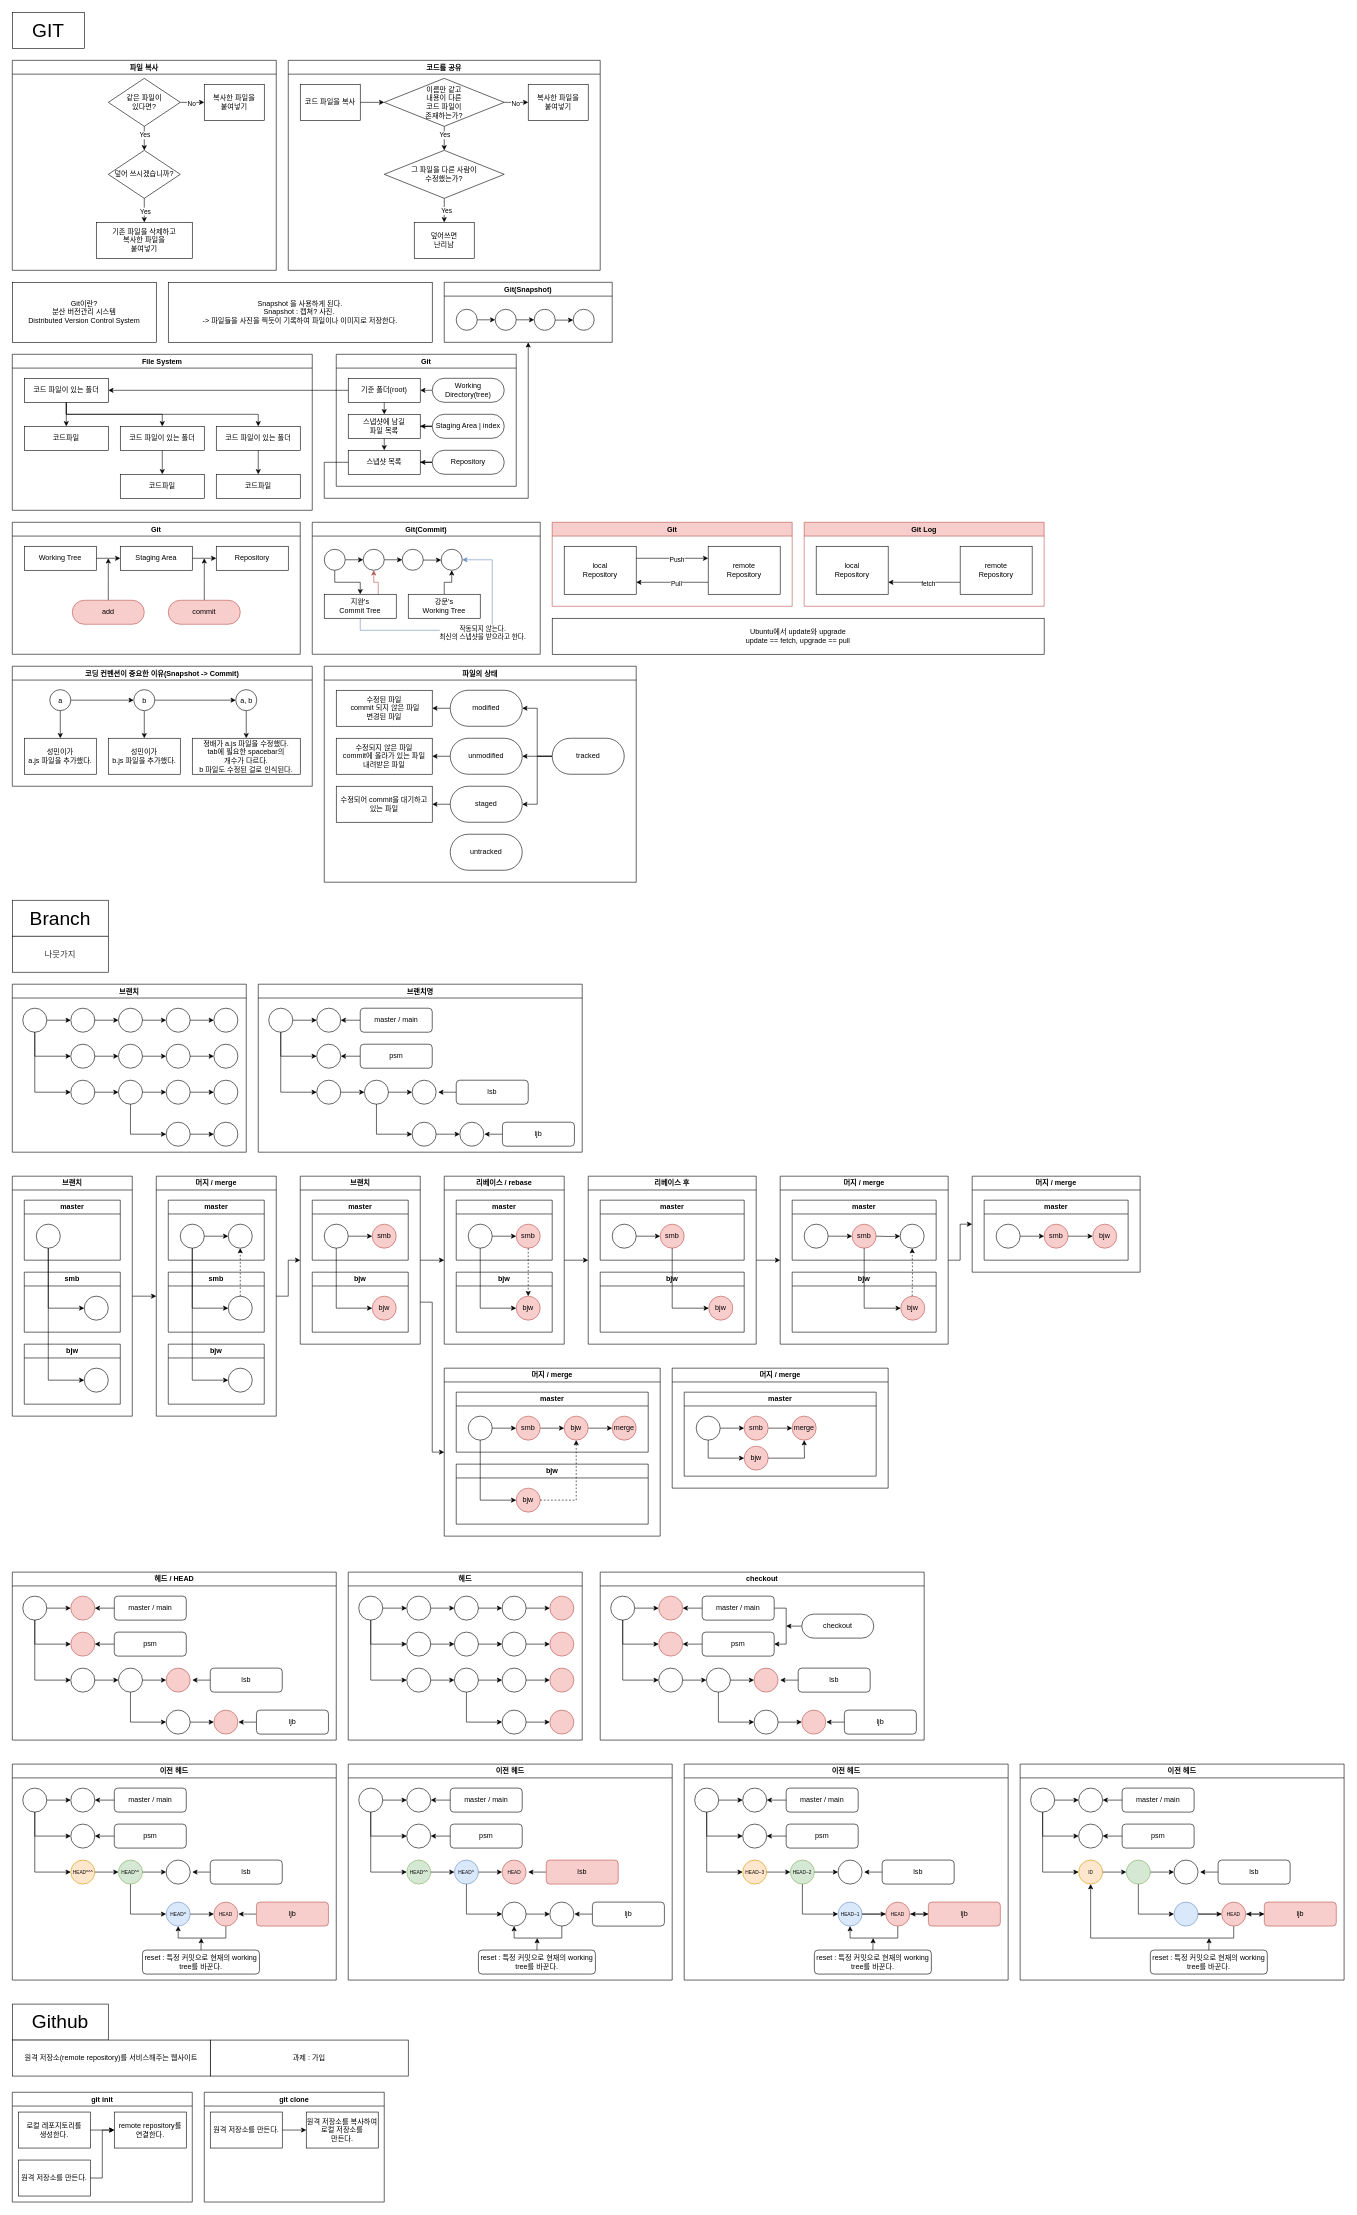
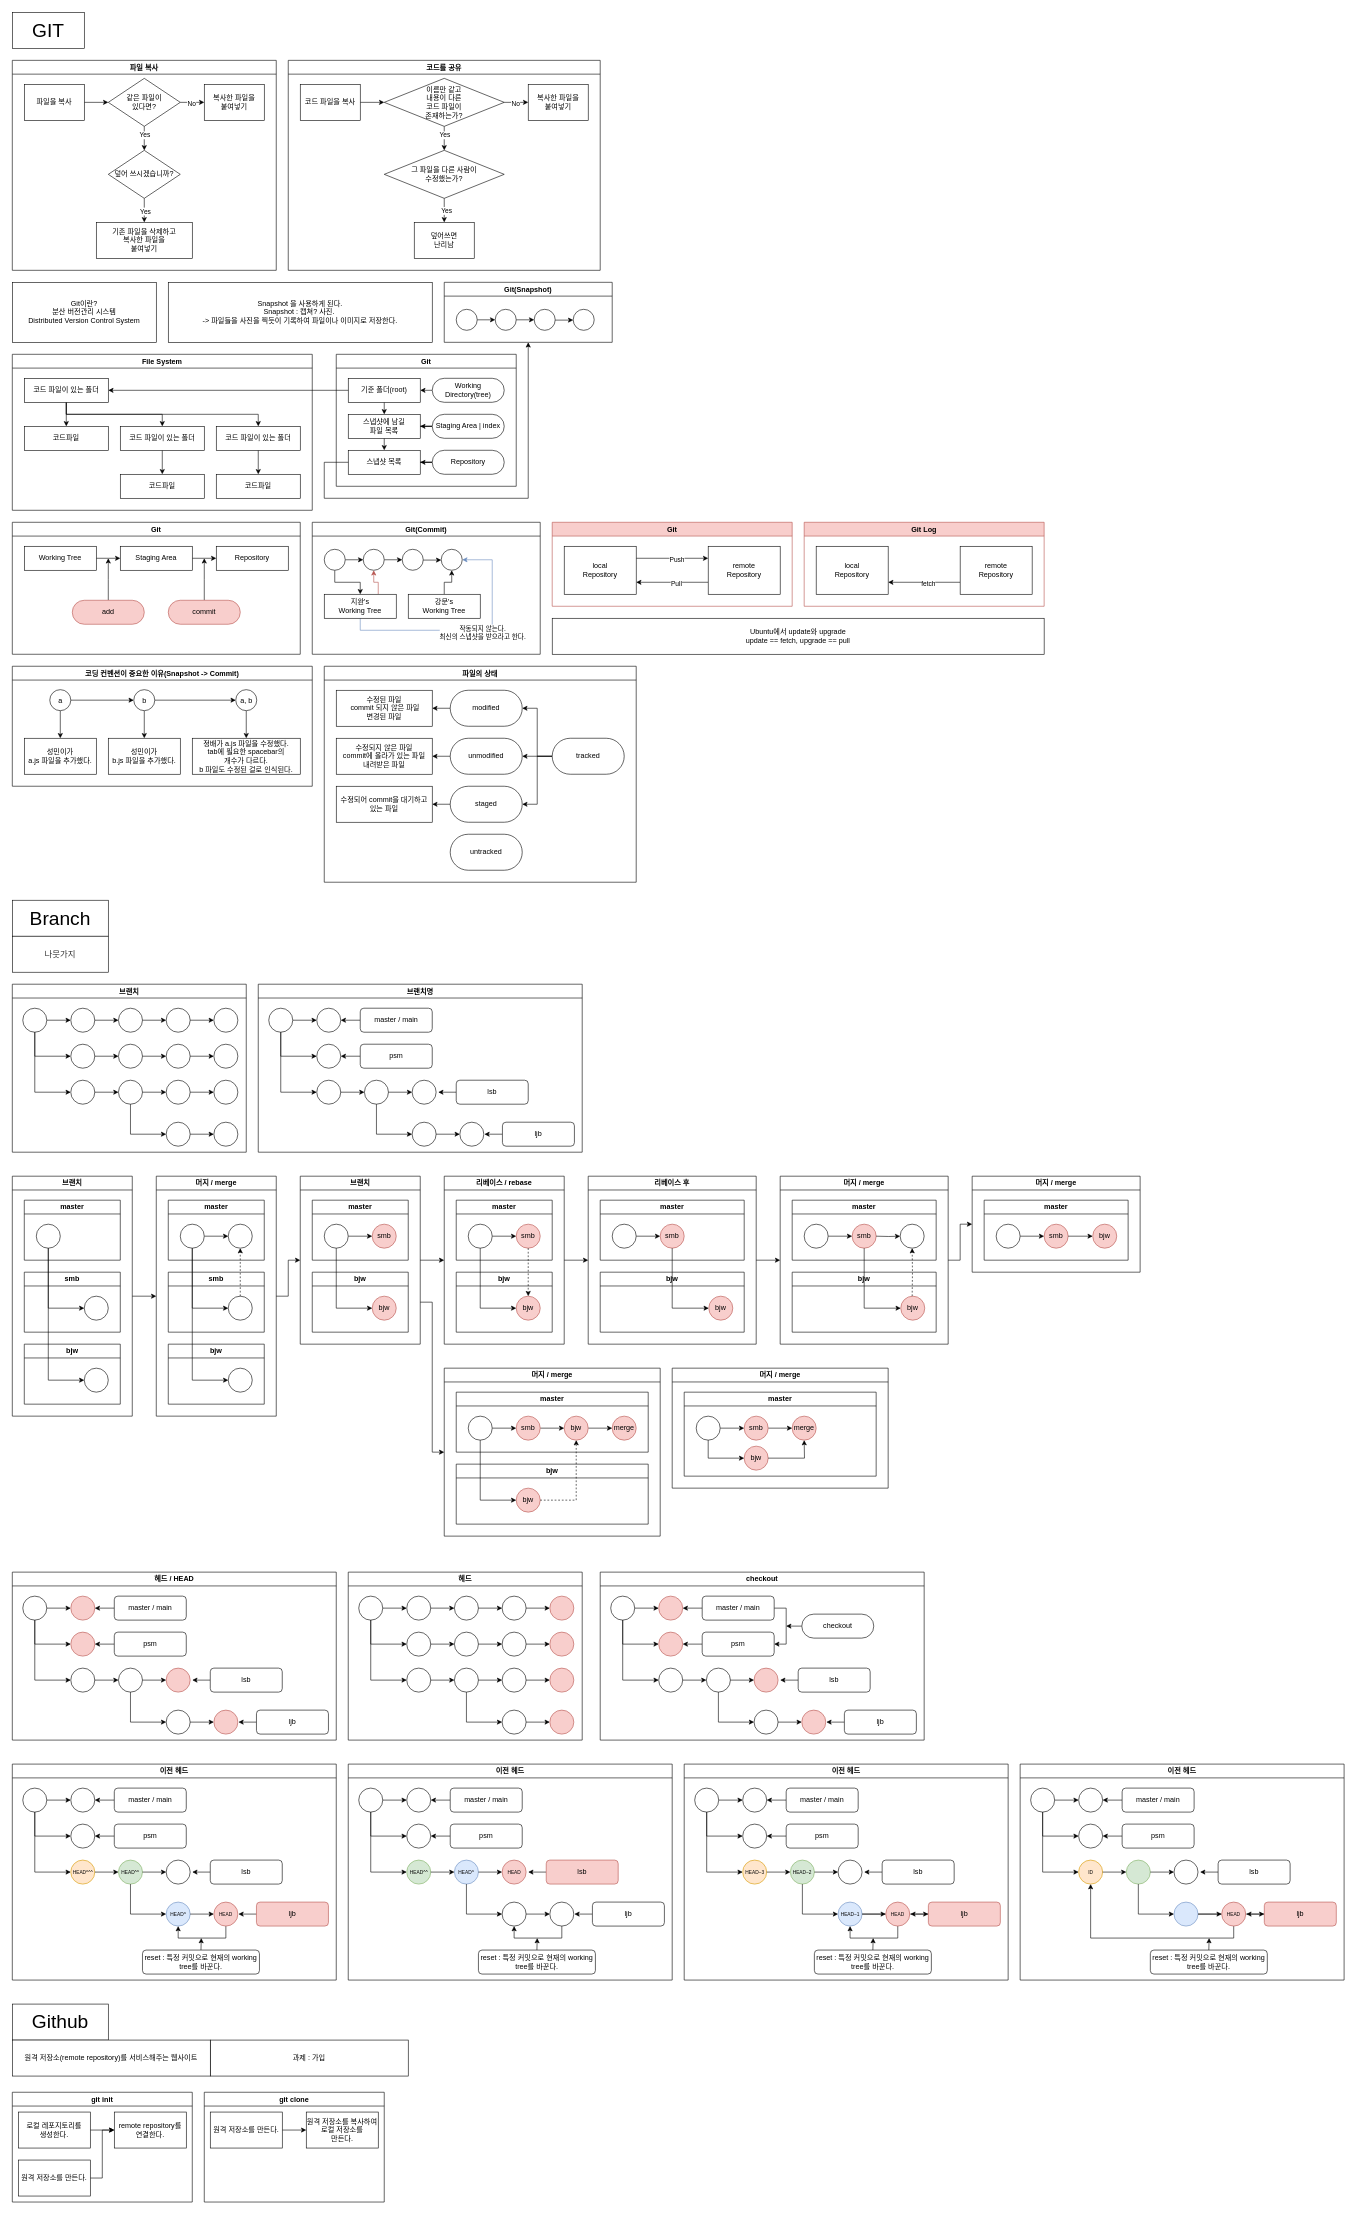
node "파일을 복사": added
edge "파일을 복사" -> "같은 파일이 있다면?": added
node "지완's Commit Tree": label "지완's Commit Tree" -> "지완's Working Tree"
